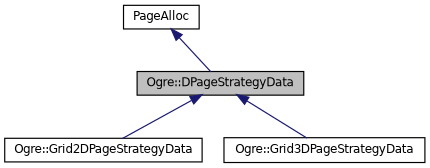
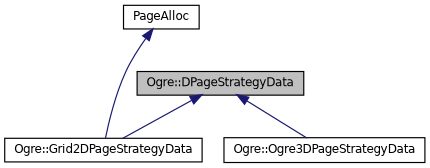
edge "Ogre::DPageStrategyData" -> "PageAlloc": now "Ogre::Grid2DPageStrategyData" -> "PageAlloc"
node "Ogre::Grid3DPageStrategyData": label "Ogre::Grid3DPageStrategyData" -> "Ogre::Ogre3DPageStrategyData"
